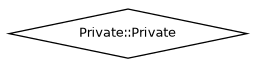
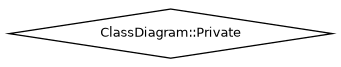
node "Private::Private": label "Private::Private" -> "ClassDiagram::Private"
